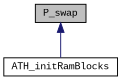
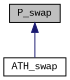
node "ATH_initRamBlocks": label "ATH_initRamBlocks" -> "ATH_swap"
